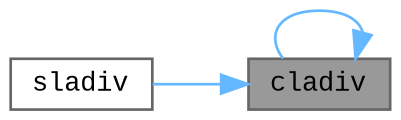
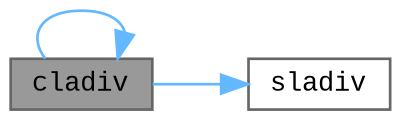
edge "sladiv" -> "cladiv": reversed
